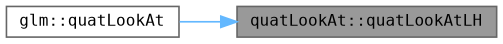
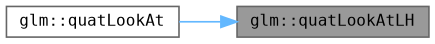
node "quatLookAt::quatLookAtLH": label "quatLookAt::quatLookAtLH" -> "glm::quatLookAtLH"
